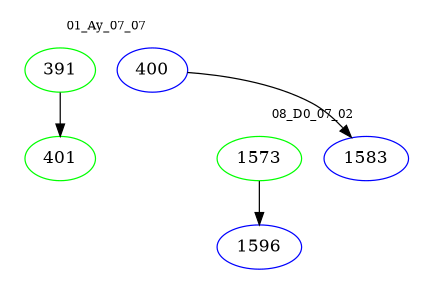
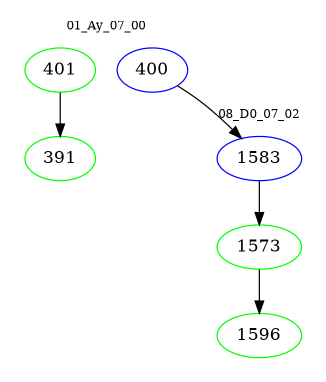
cluster "01_Ay_07_07": label "01_Ay_07_07" -> "01_Ay_07_00"
edge "391" -> "401": reversed
edge "1583" -> "1573": added
node "1596": color blue -> green
